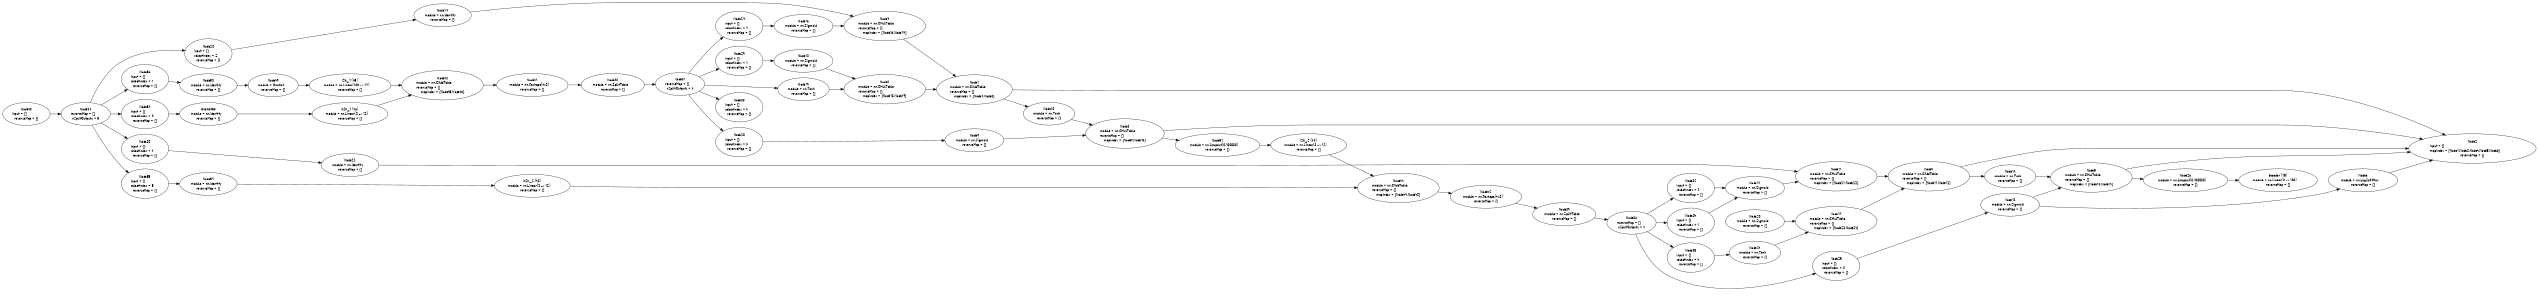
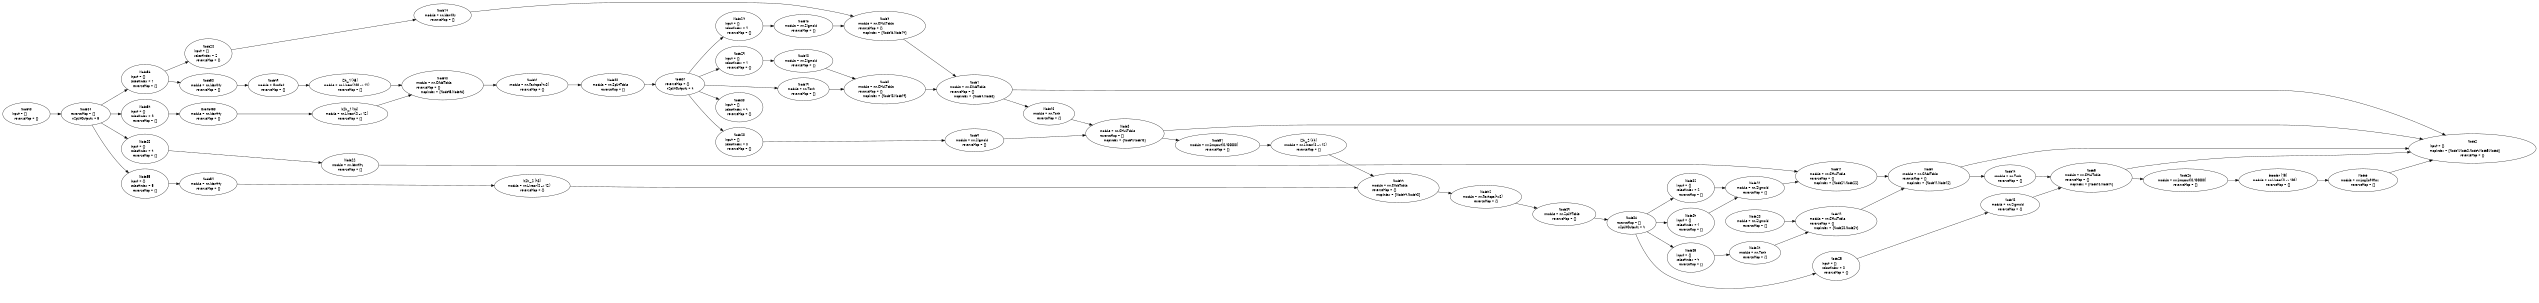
edge "Node37 reverseMap = {} nSplitOutputs = 5" -> "Node28 input = {} selectindex = 2 reverseMap = {}": now "Node56 input = {} selectindex = 1 reverseMap = {}" -> "Node28 input = {} selectindex = 2 reverseMap = {}"
edge "Node13 module = nn.Sigmoid reverseMap = {}" -> "Node6 module = nn.LogSoftMax reverseMap = {}": now "decoder (15) module = nn.Linear(3 -> 100) reverseMap = {}" -> "Node6 module = nn.LogSoftMax reverseMap = {}"
